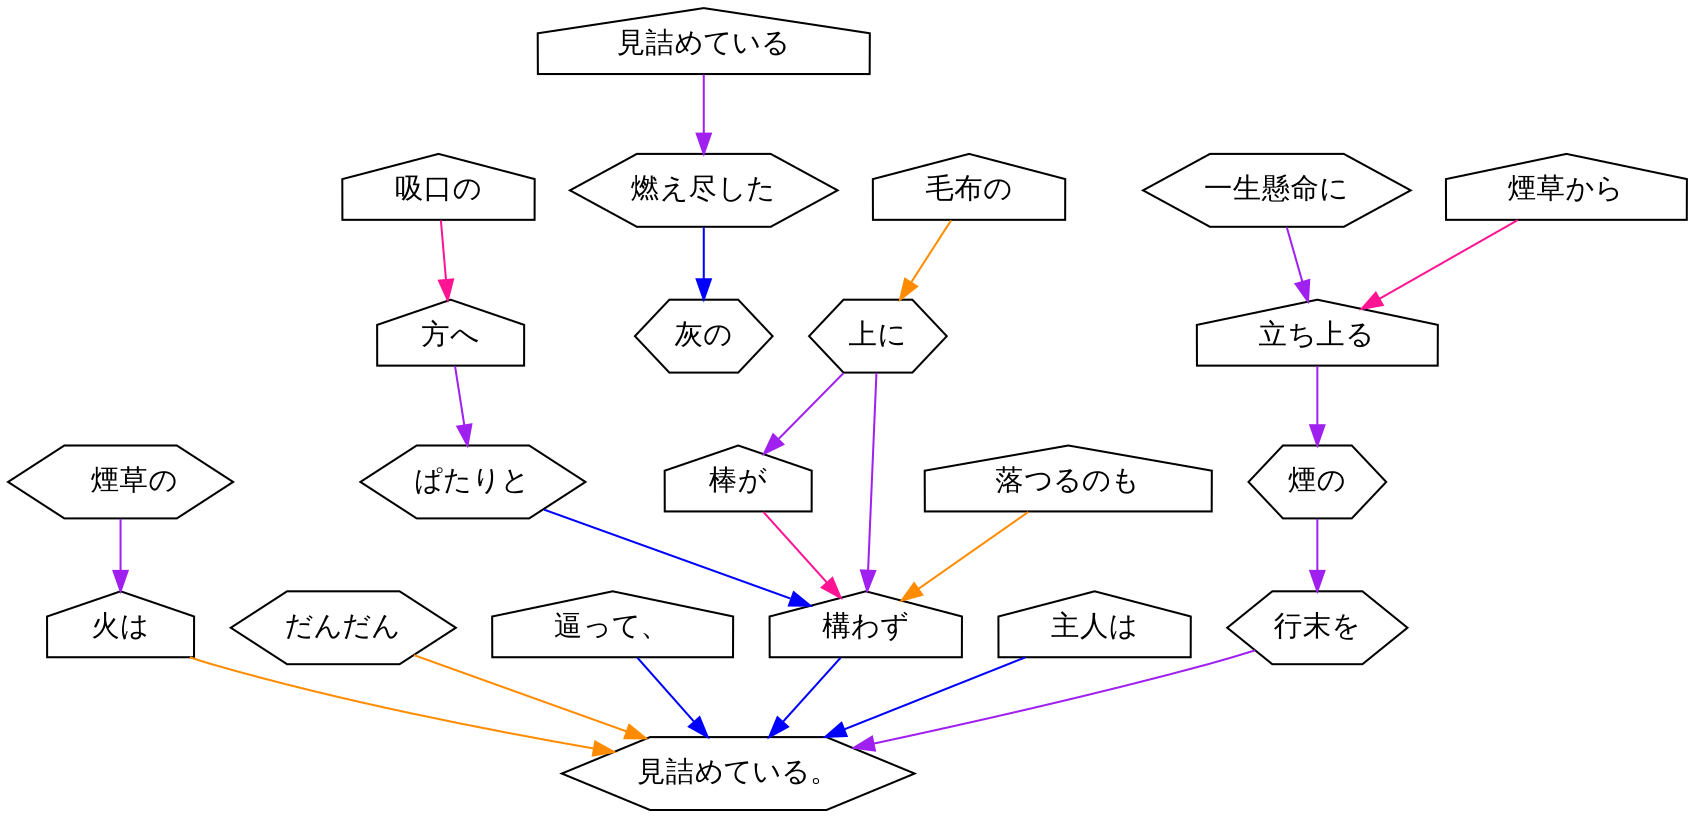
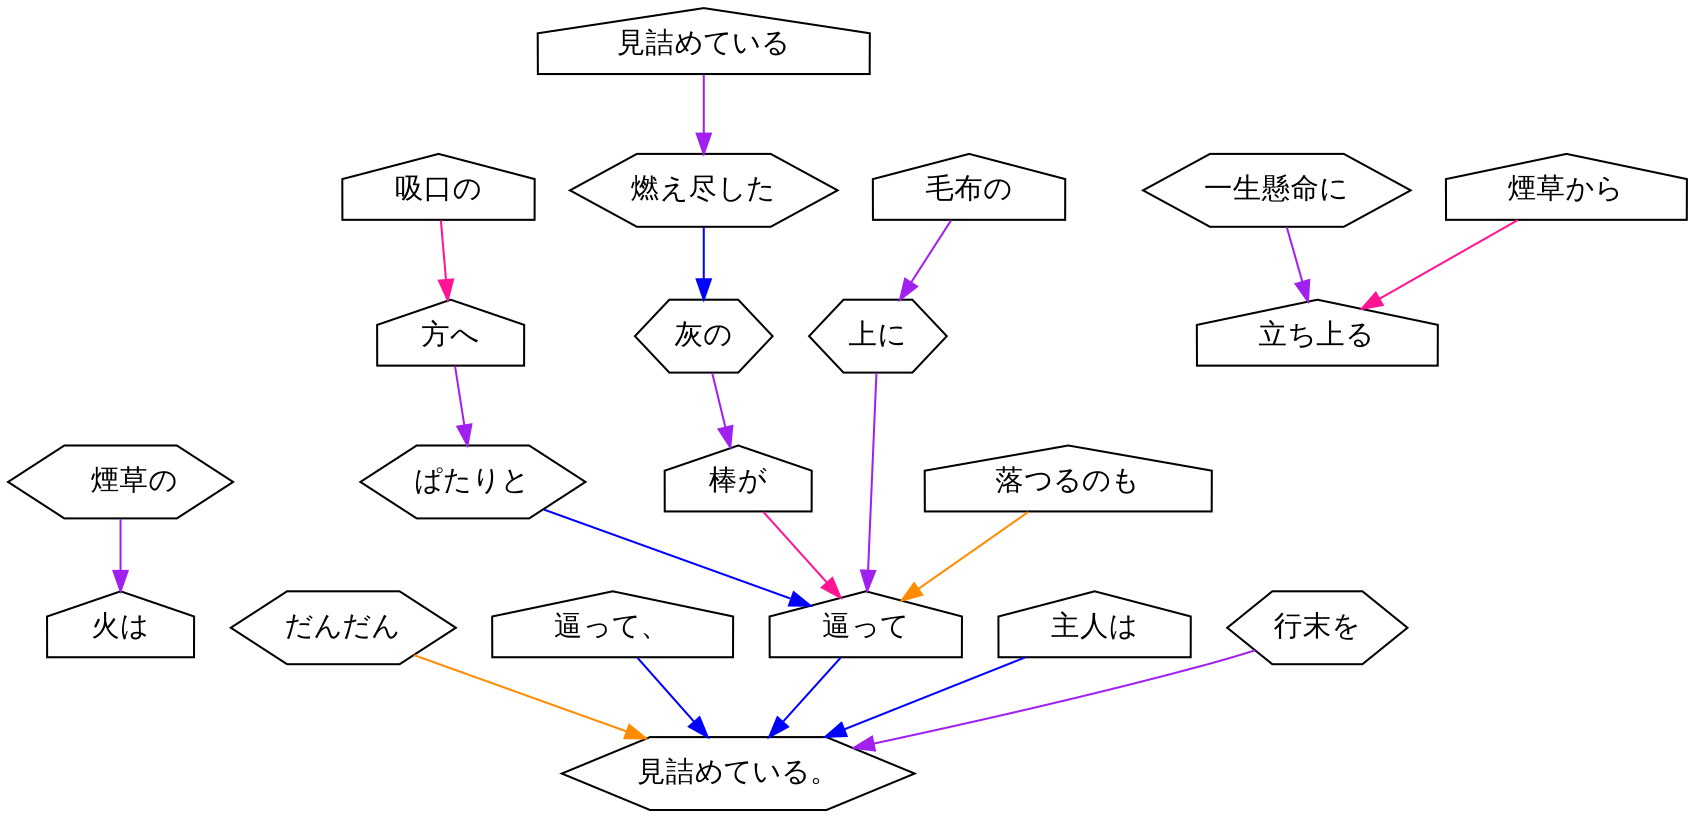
edge "毛布の" -> "上に": color darkorange -> purple
edge "上に" -> "棒が": now "灰の" -> "棒が"
node "煙の": removed
node "構わず": label "構わず" -> "逼って"
edge "火は" -> "見詰めている。": removed
